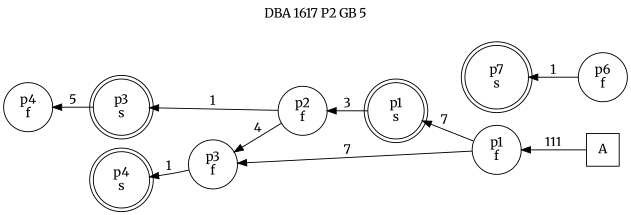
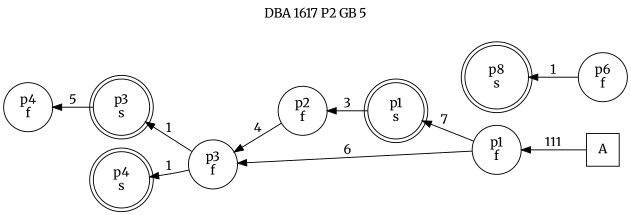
node "p7 s": label "p7 s" -> "p8 s"
edge "p2 f" -> "p3 s": now "p3 f" -> "p3 s"
edge "p1 f" -> "p3 f": label "7" -> "6"
